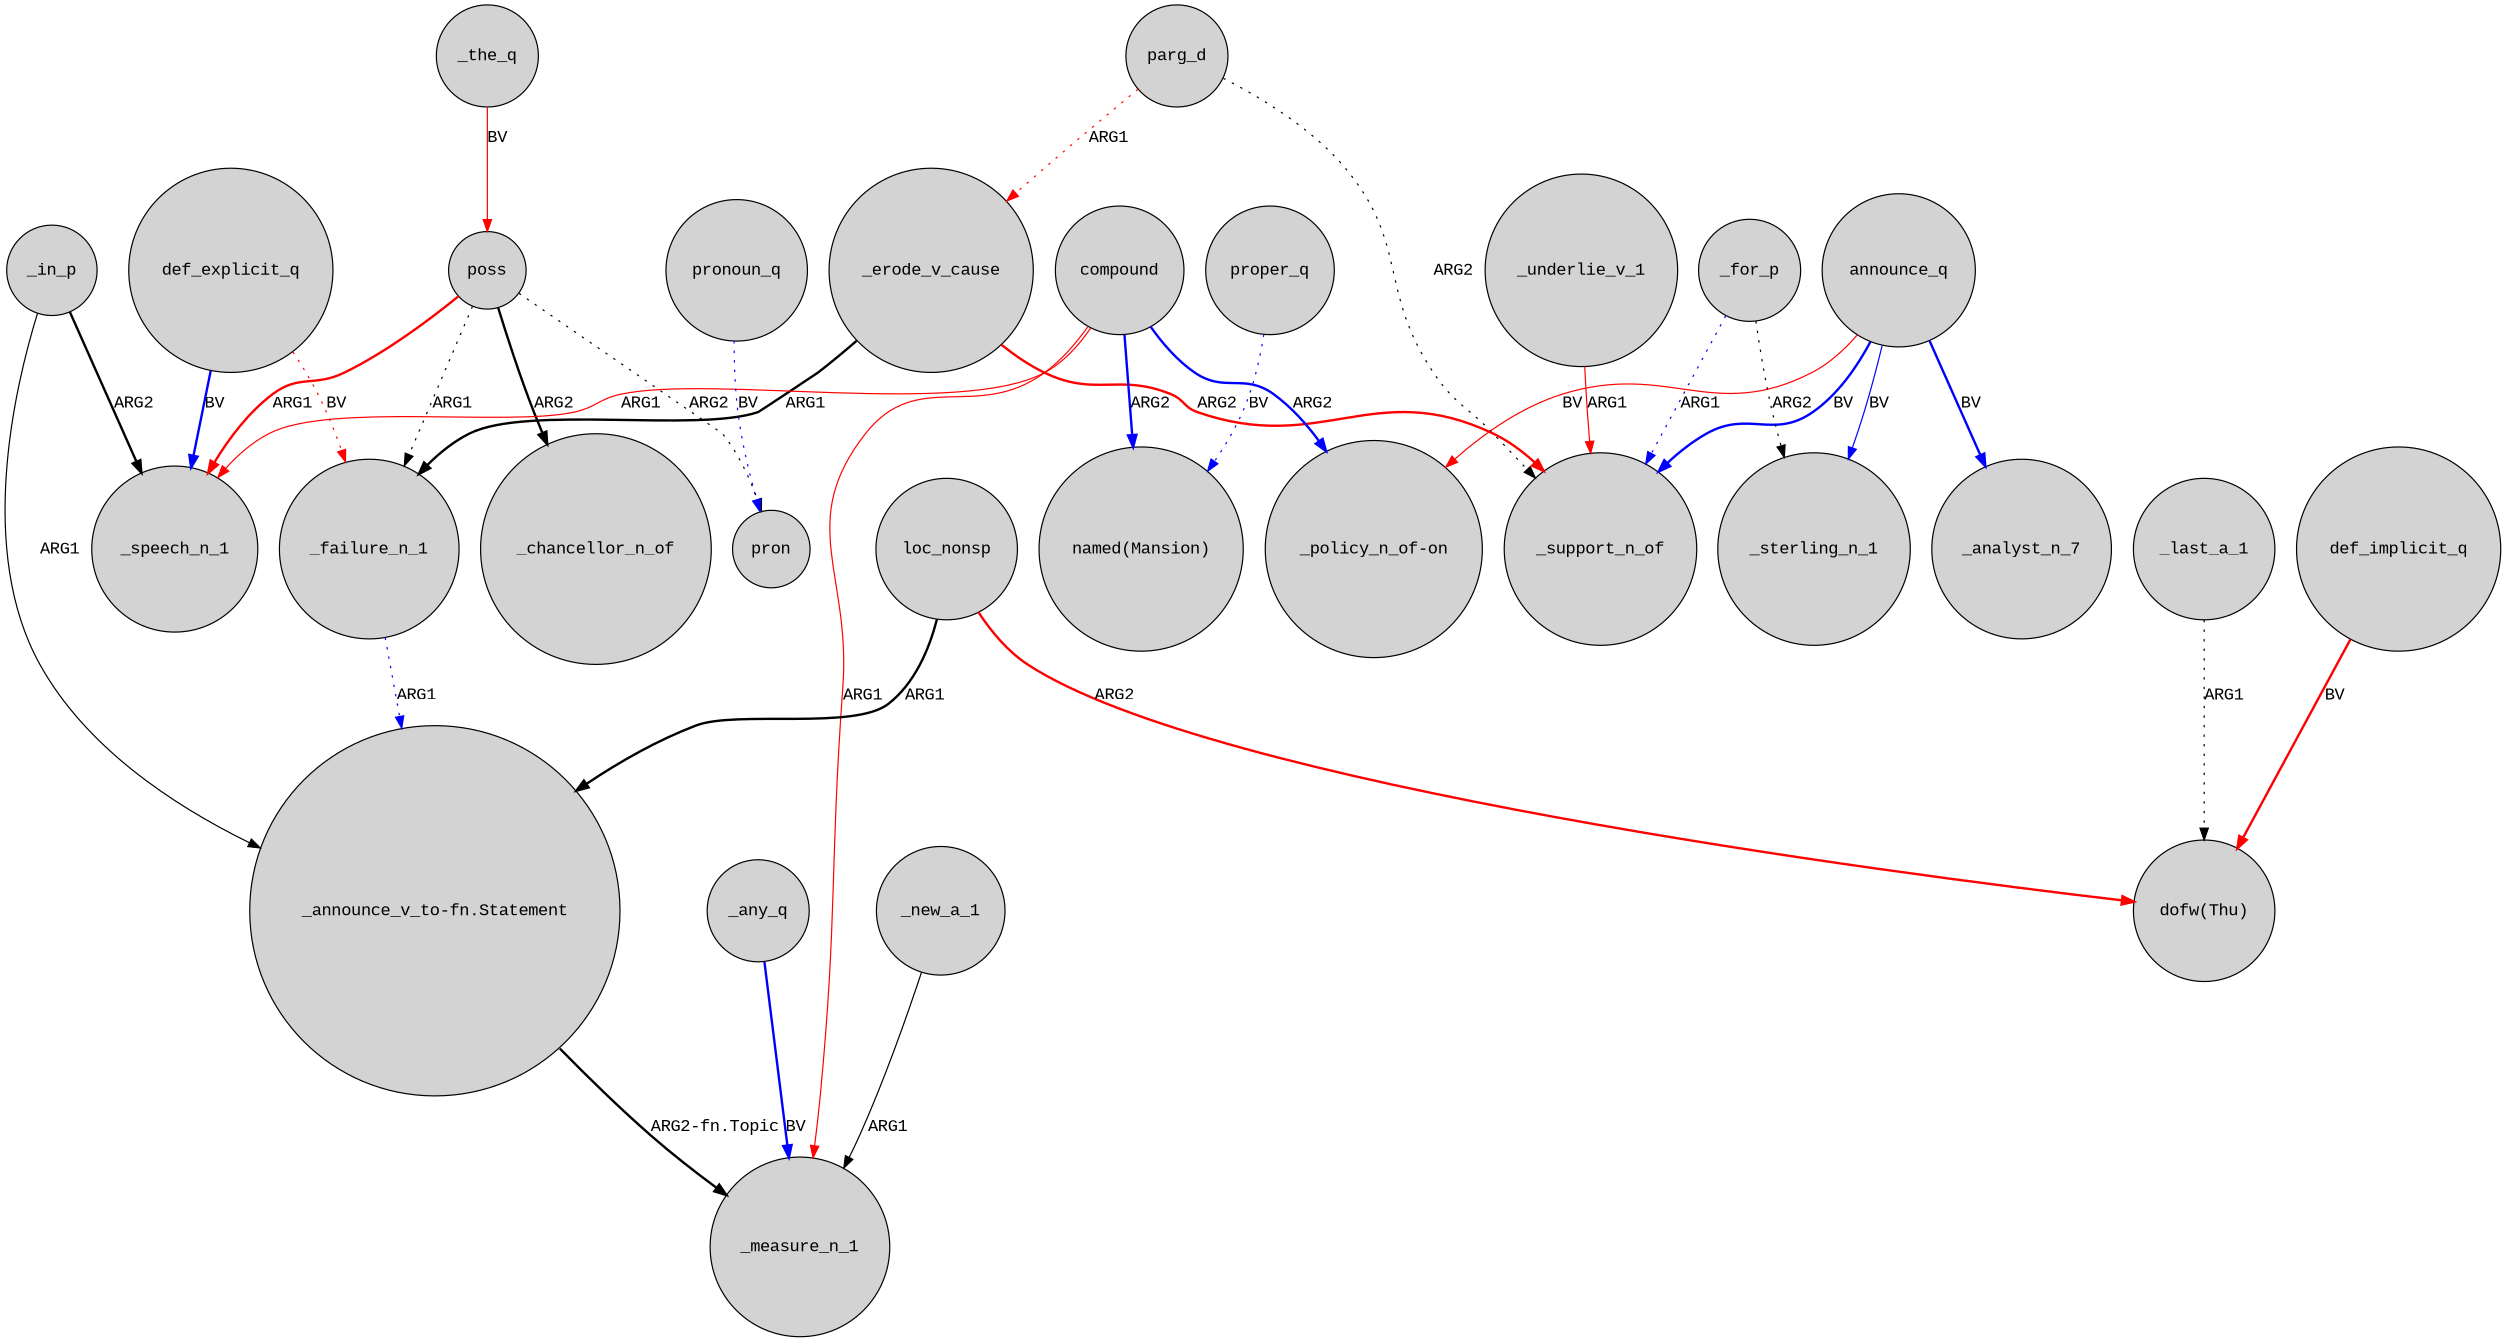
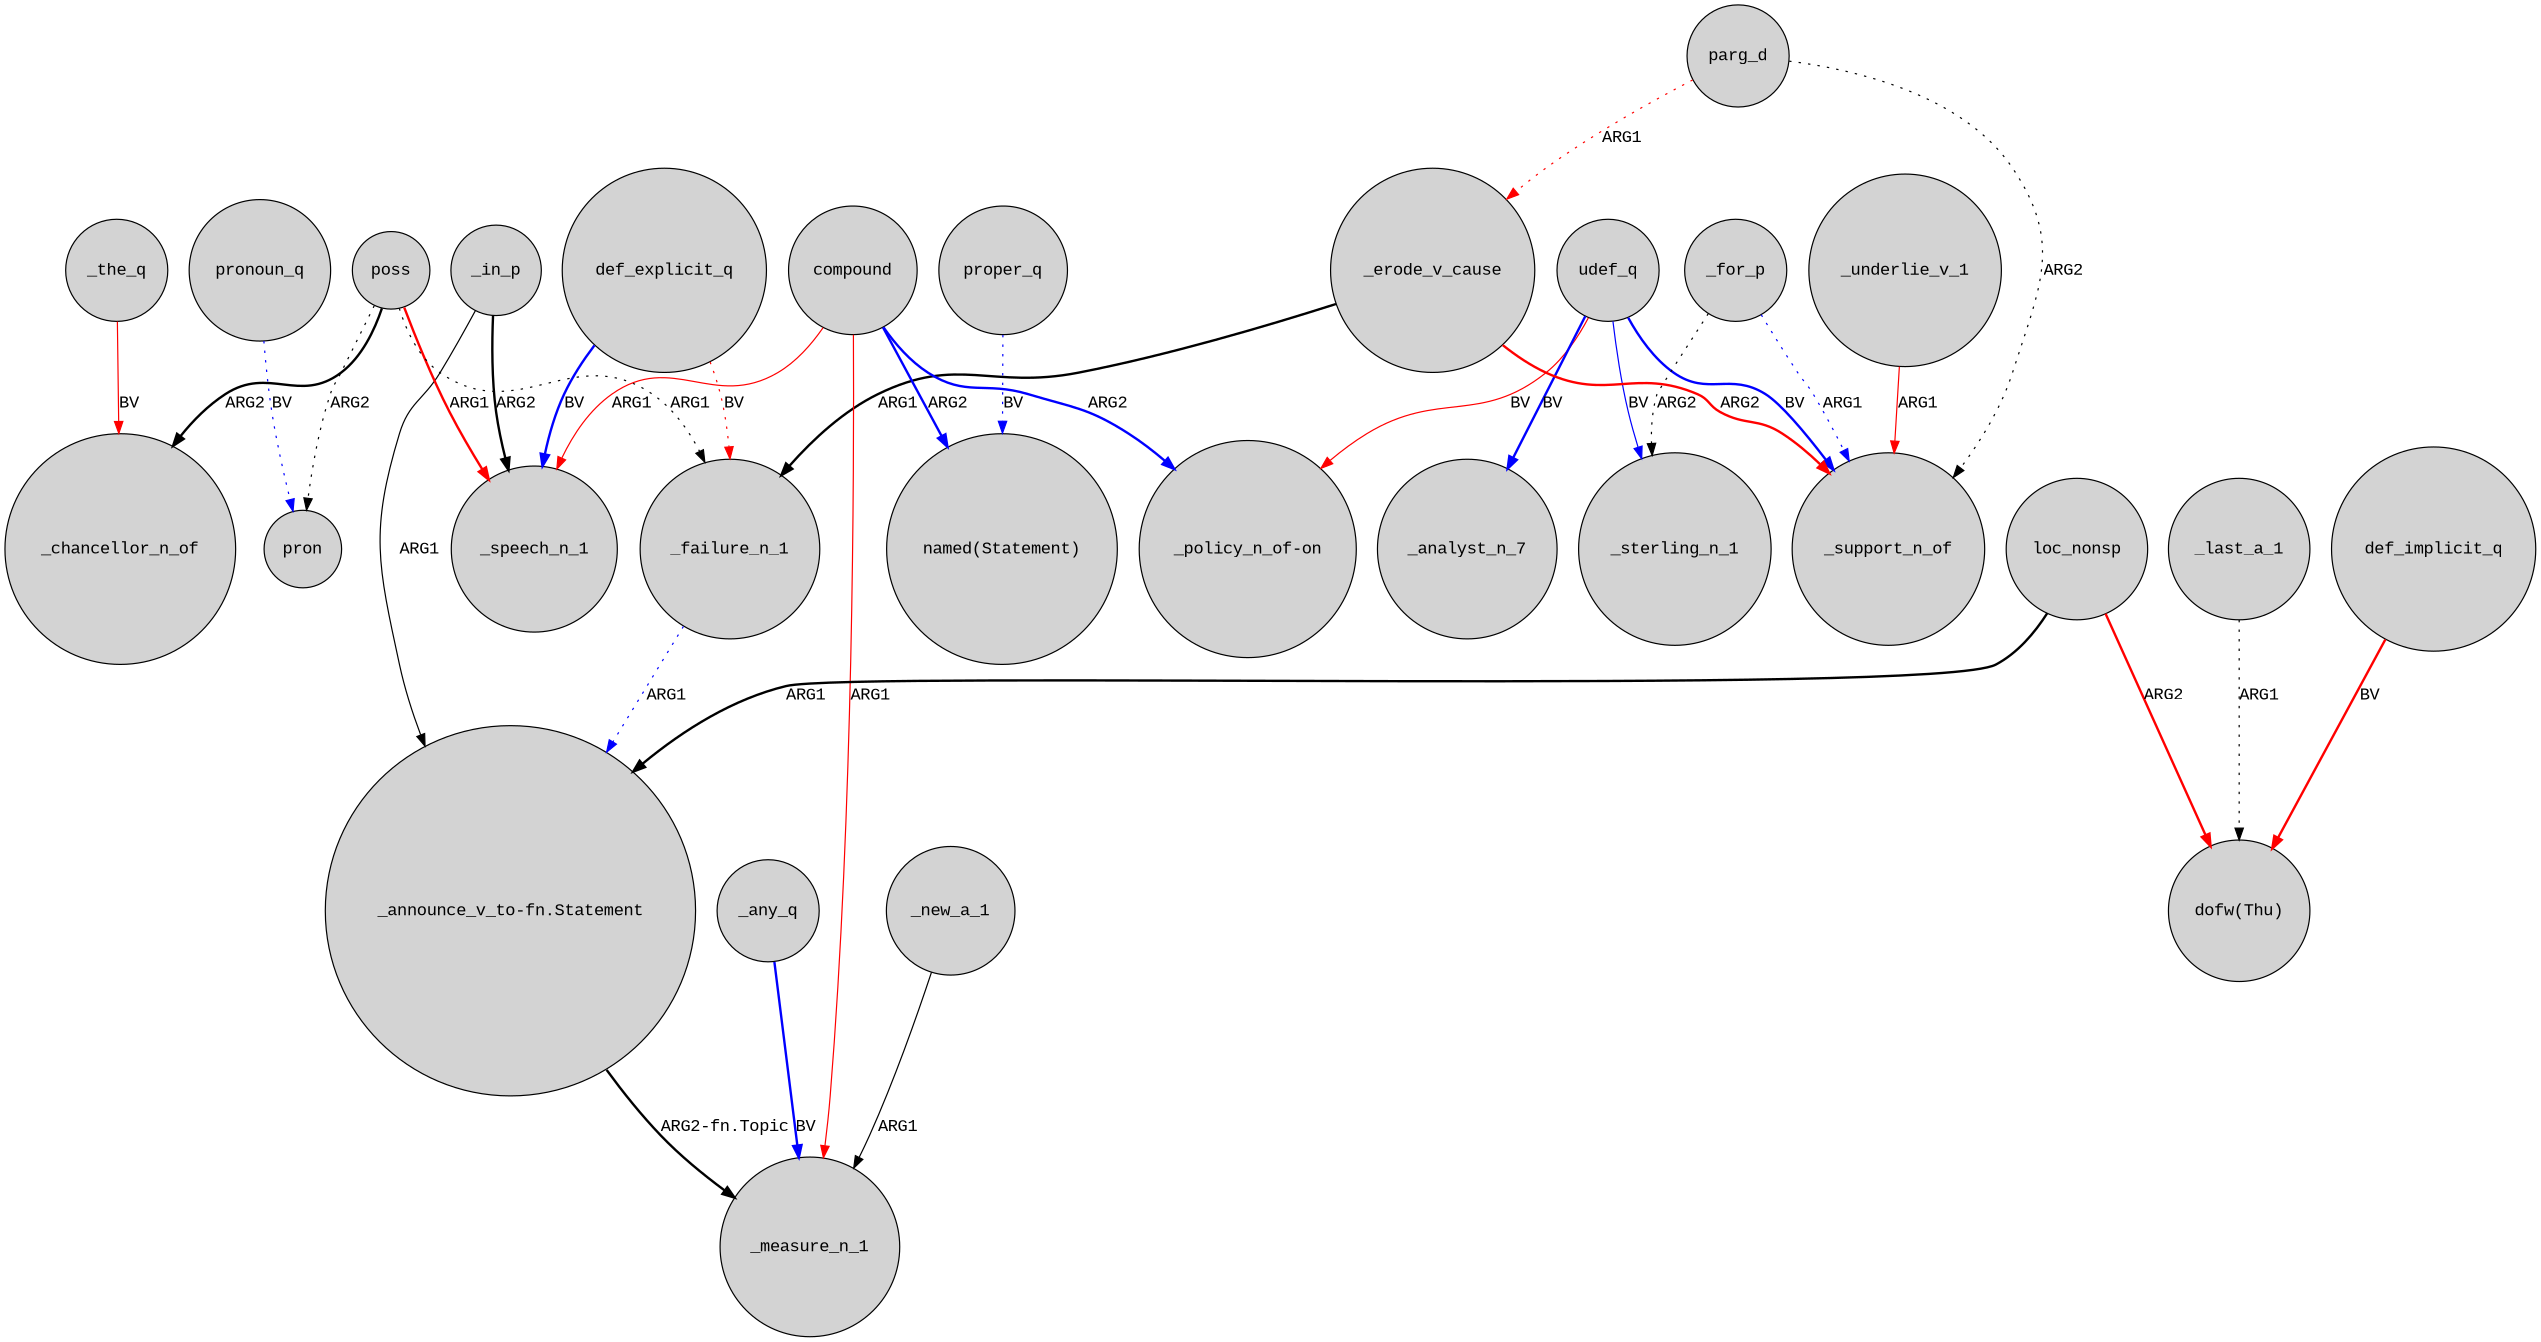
edge "_the_q" -> "poss": now "_the_q" -> "_chancellor_n_of"
node "announce_q": label "announce_q" -> "udef_q"
node "named(Mansion)": label "named(Mansion)" -> "named(Statement)"
